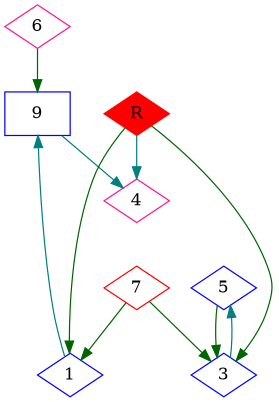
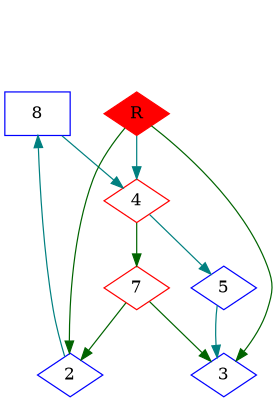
node "6": removed
node "9": label "9" -> "8"
node "4": color deeppink -> red
edge "4" -> "7": added
edge "5" -> "3": color darkgreen -> teal
edge "3" -> "5": now "4" -> "5"
node "1": label "1" -> "2"
